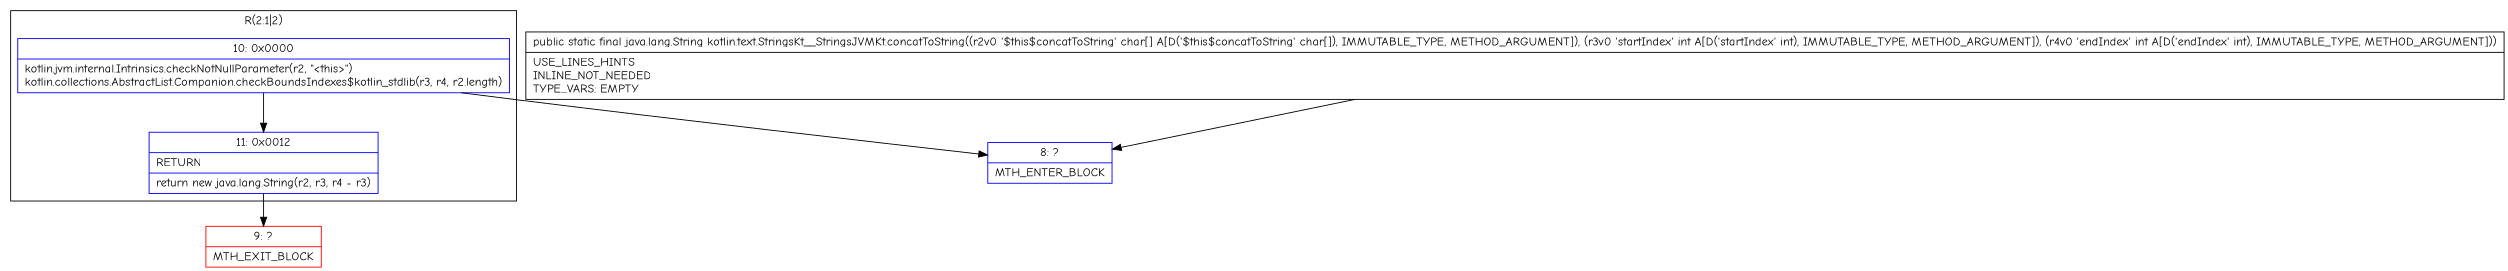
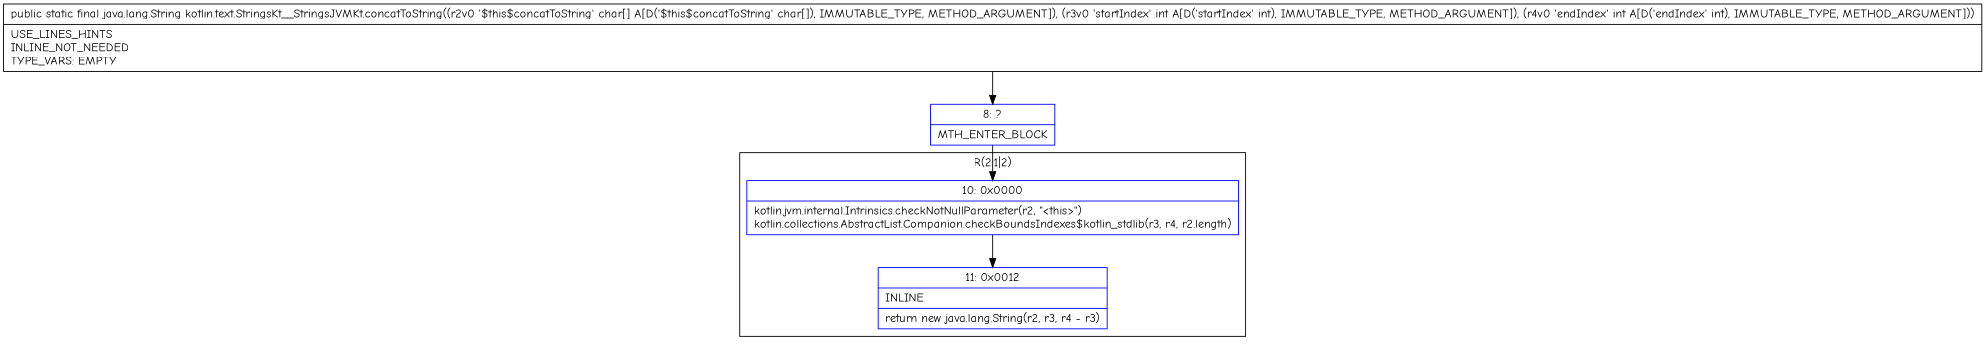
edge "10: 0x0000" -> "8: ?": reversed
node "11: 0x0012": text "RETURN" -> "INLINE"
node "9: ?": removed
